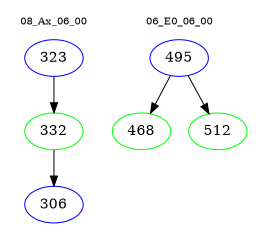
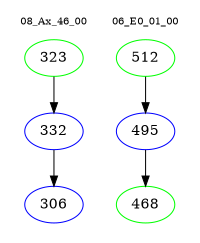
cluster "08_Ax_06_00": label "08_Ax_06_00" -> "08_Ax_46_00"
cluster "06_E0_06_00": label "06_E0_06_00" -> "06_E0_01_00"
node "323": color blue -> green
edge "495" -> "512": reversed
node "332": color green -> blue
